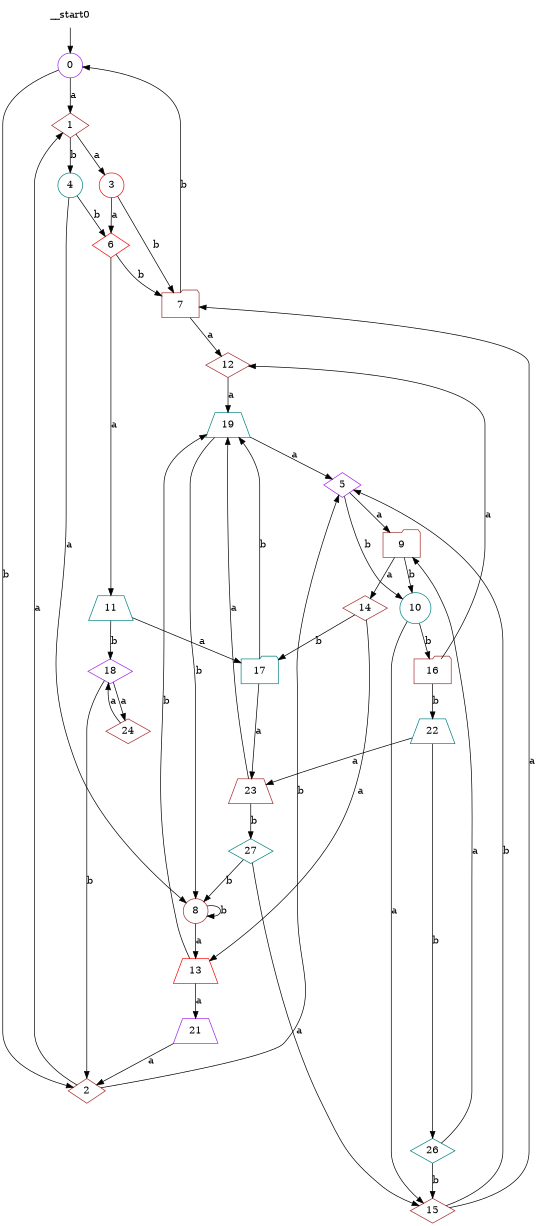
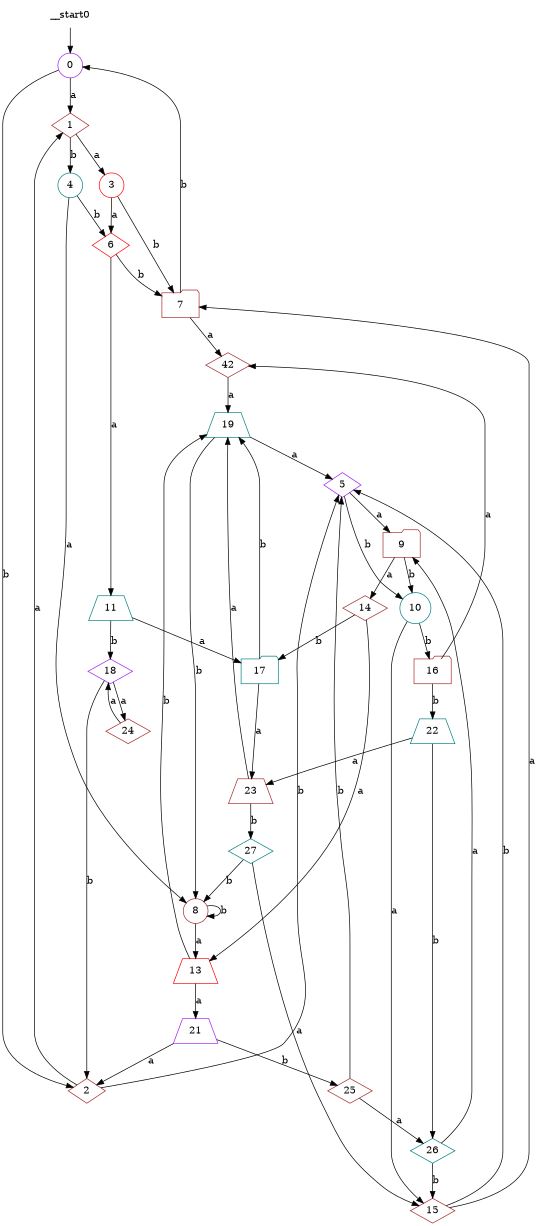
node "12": label "12" -> "42"
node "25": added
